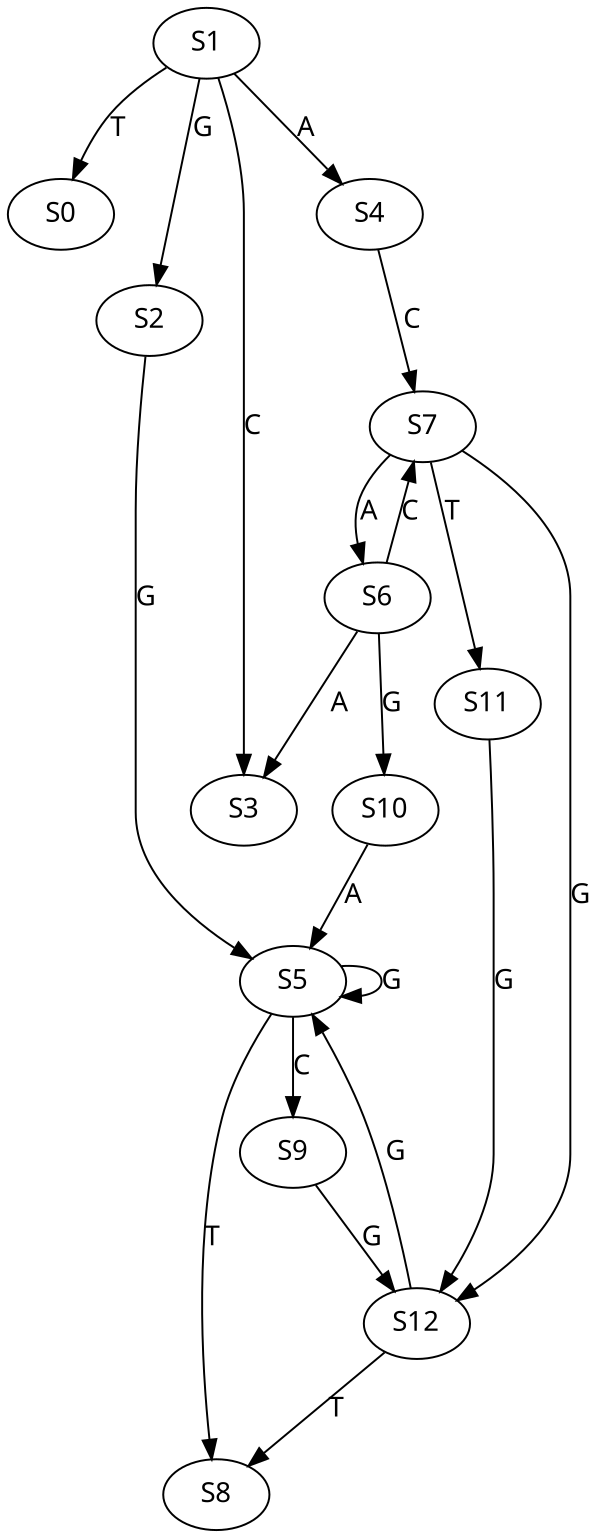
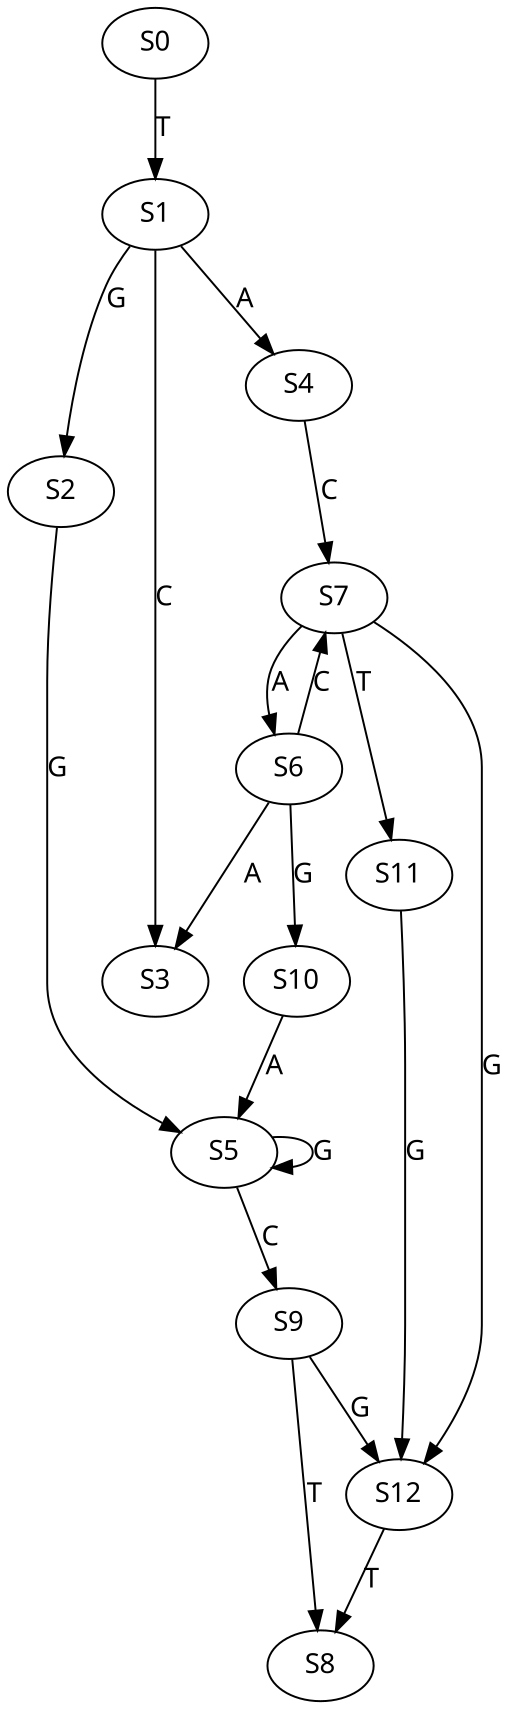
edge "S1" -> "S0": reversed
edge "S12" -> "S5": removed, label "G"
edge "S5" -> "S8": now "S9" -> "S8"
